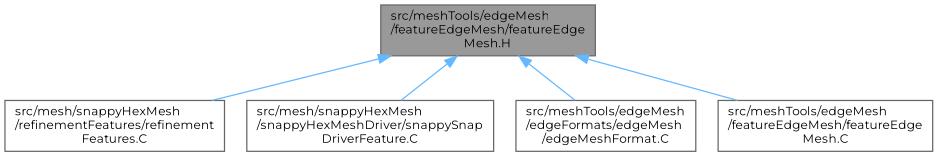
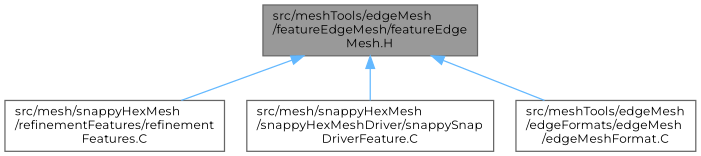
node "src/meshTools/edgeMesh /featureEdgeMesh/featureEdge Mesh.C": removed
